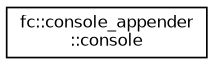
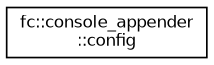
node "fc::console_appender ::console": label "fc::console_appender ::console" -> "fc::console_appender ::config"
